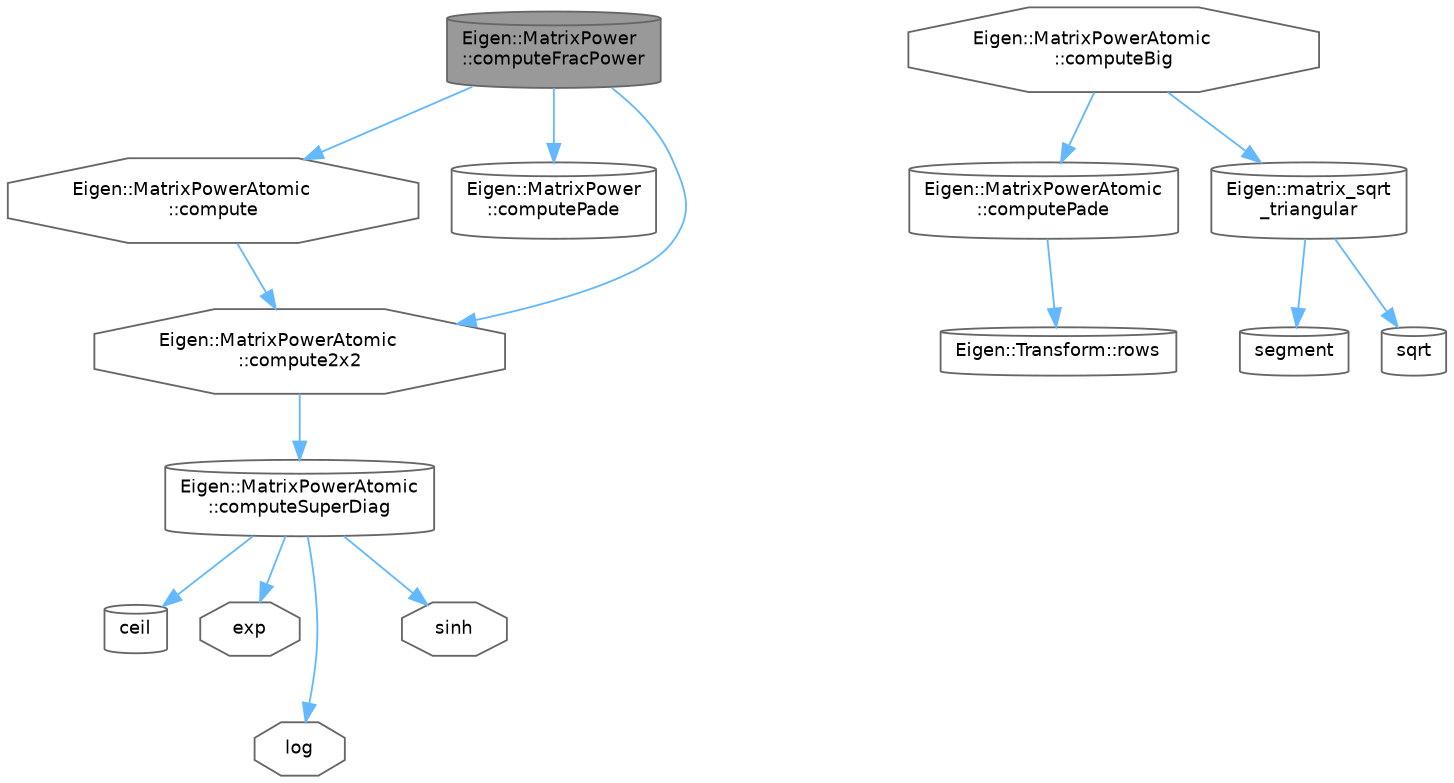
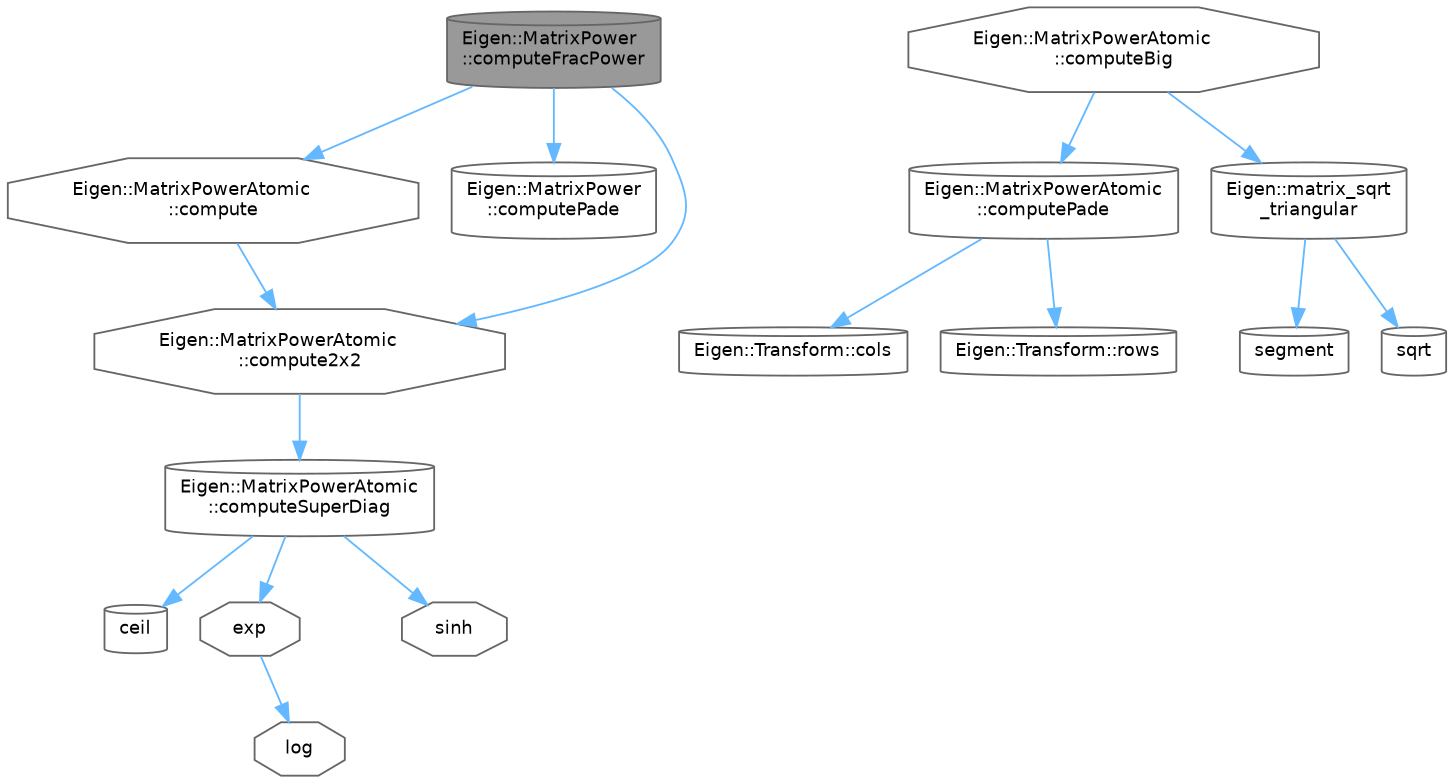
node "Eigen::Transform::cols": added
edge "Eigen::MatrixPowerAtomic ::computeSuperDiag" -> "log": now "exp" -> "log"
